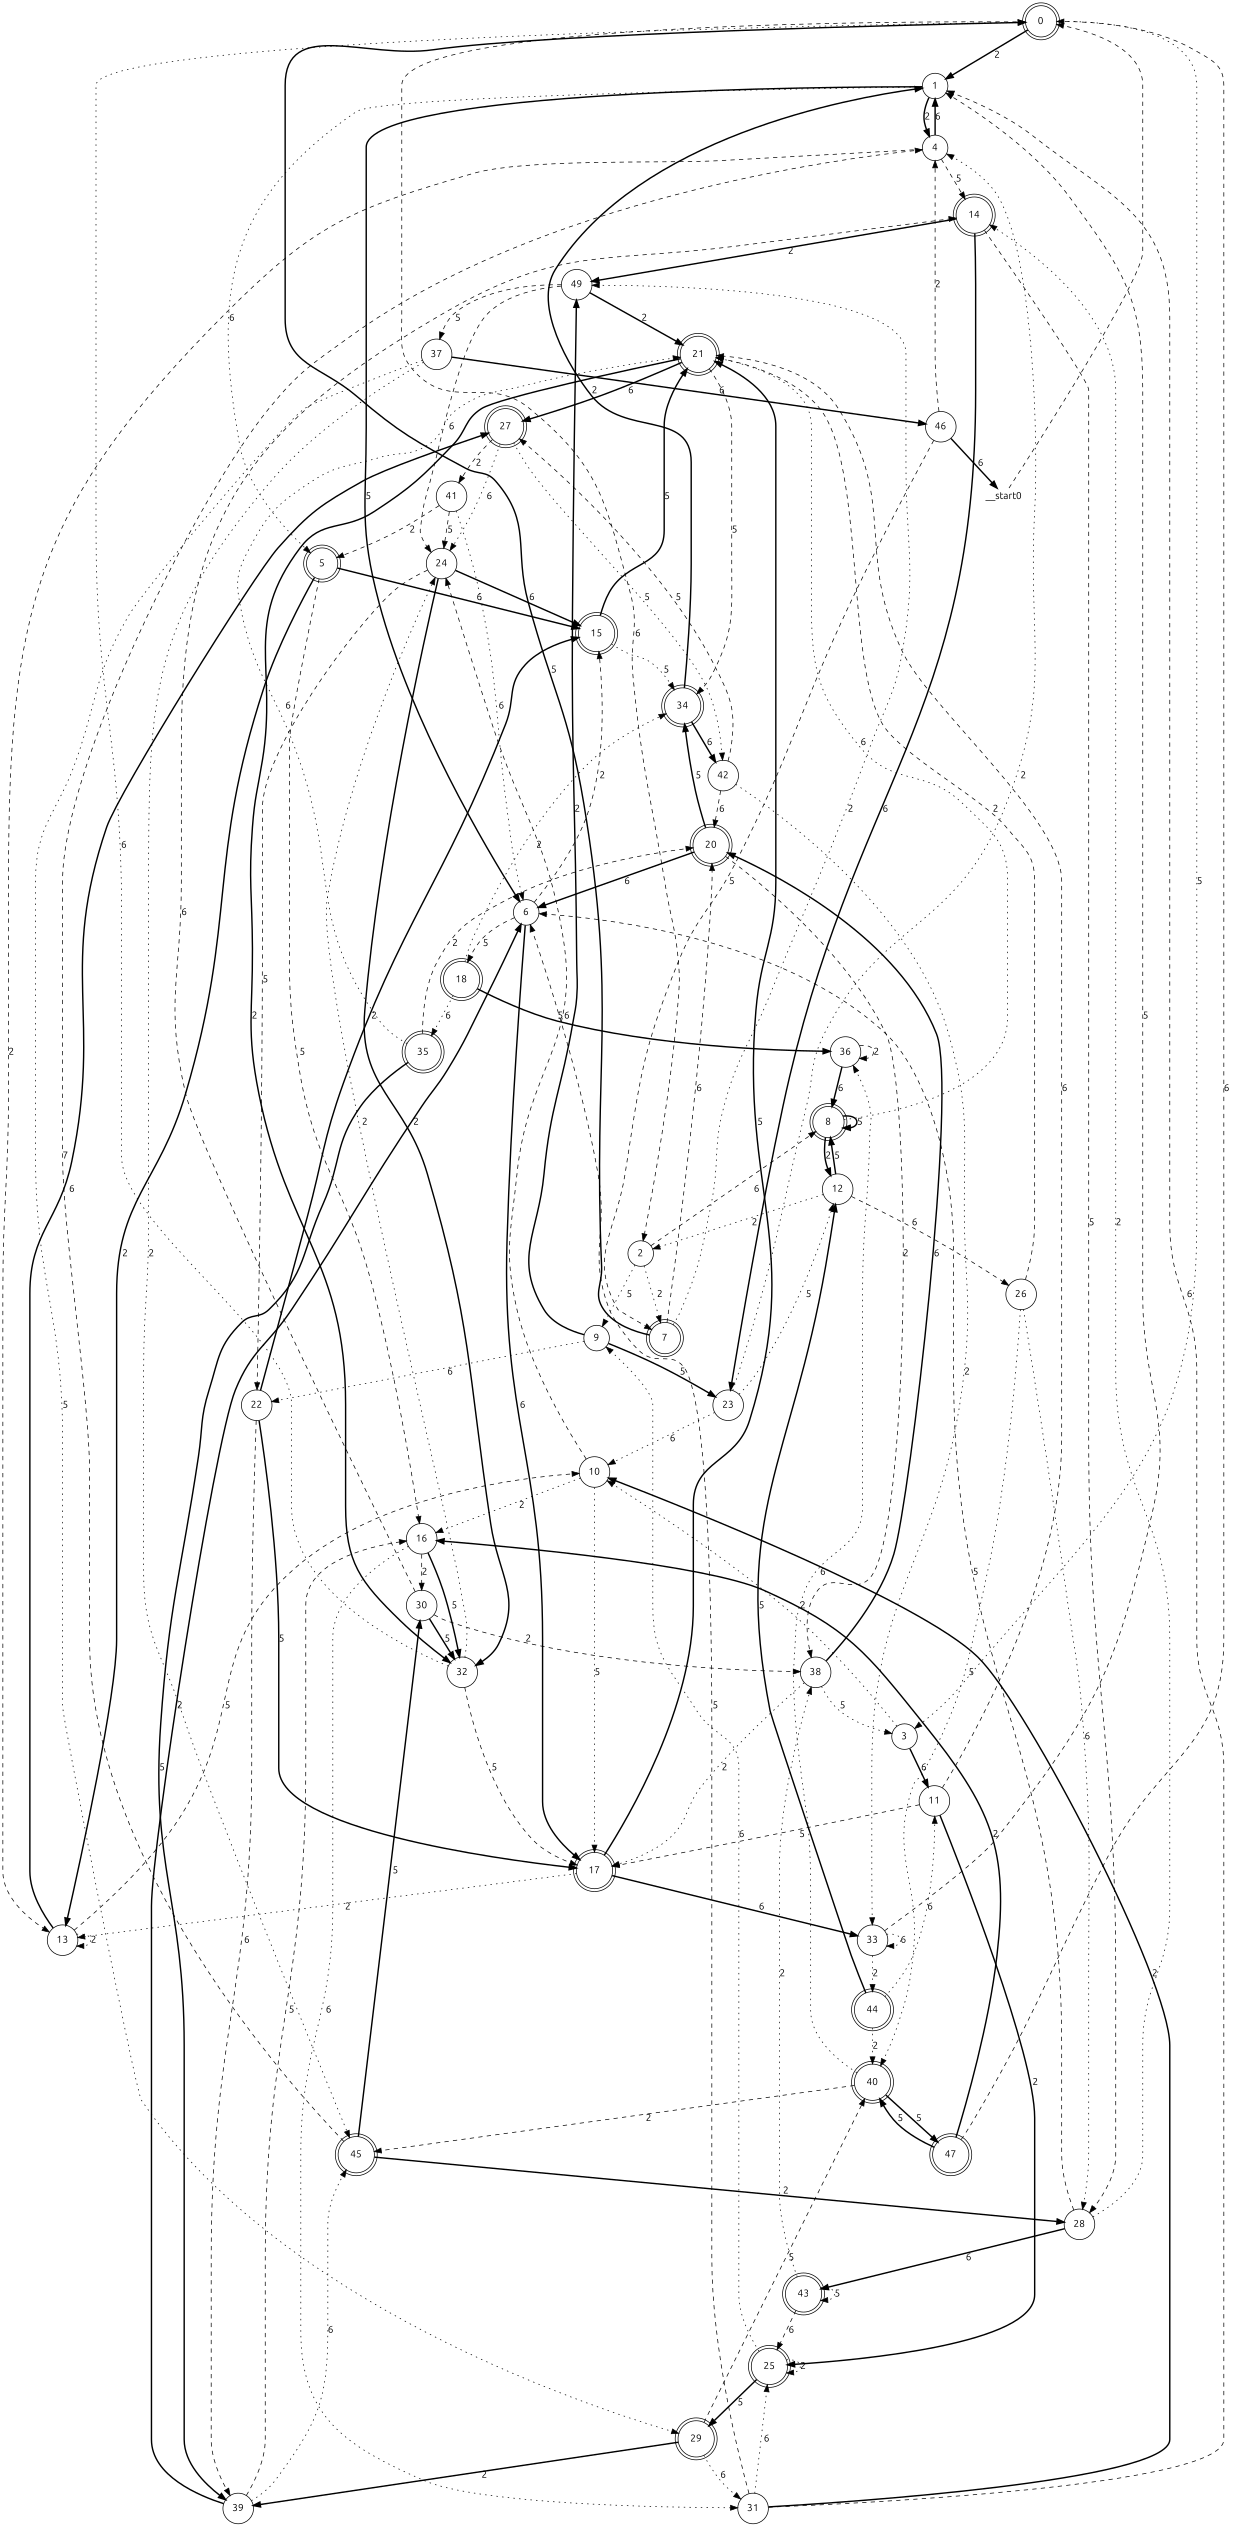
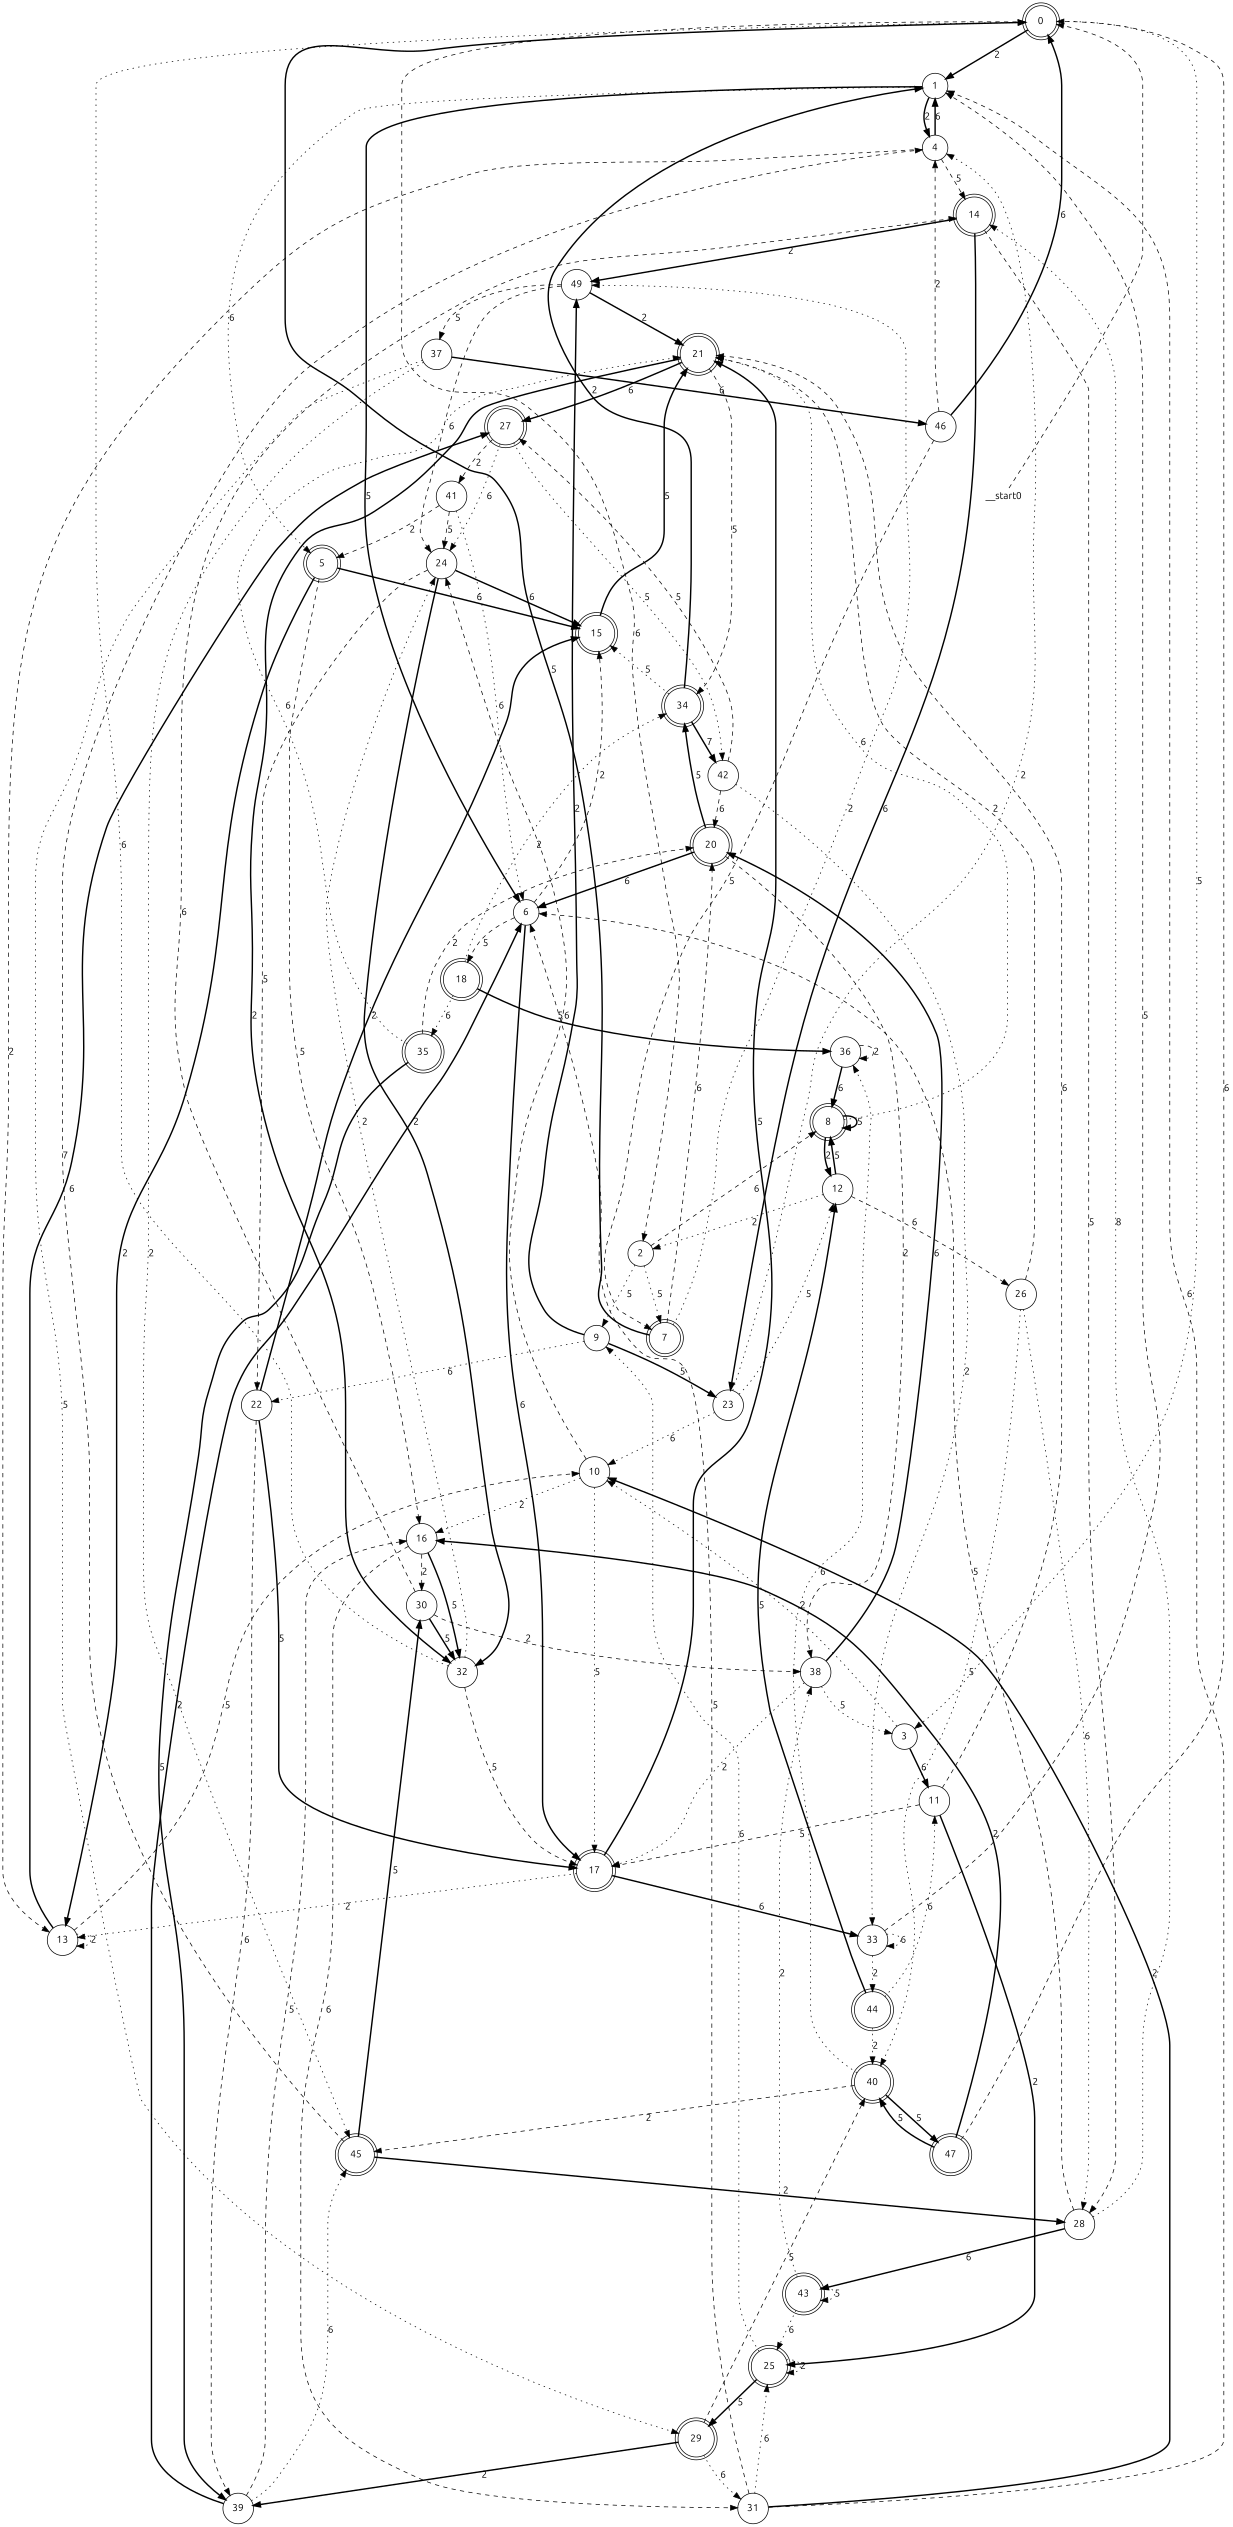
edge "46" -> "__start0": now "46" -> "0"
edge "15" -> "34": reversed
edge "34" -> "42": label "6" -> "7"
edge "28" -> "14": label "2" -> "8"
edge "2" -> "7": label "2" -> "5"
edge "16" -> "31": style dotted -> dashed
edge "43" -> "25": style dashed -> dotted
